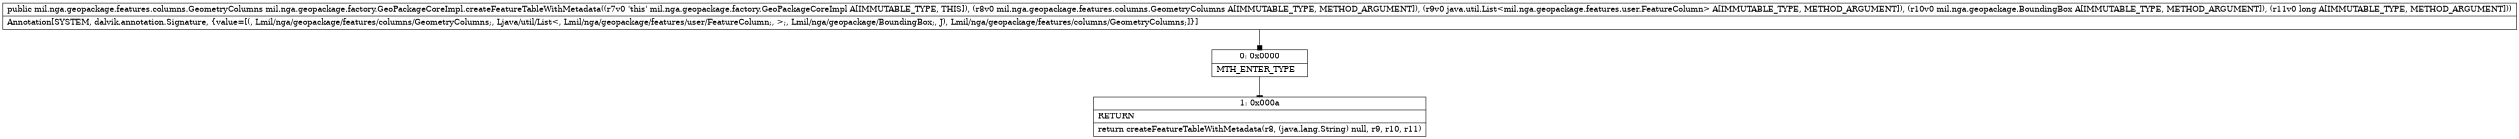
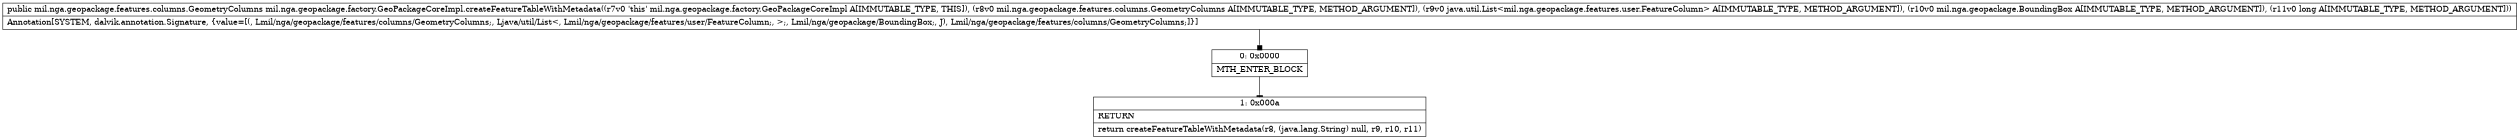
node "0: 0x0000": text "MTH_ENTER_TYPE" -> "MTH_ENTER_BLOCK"
